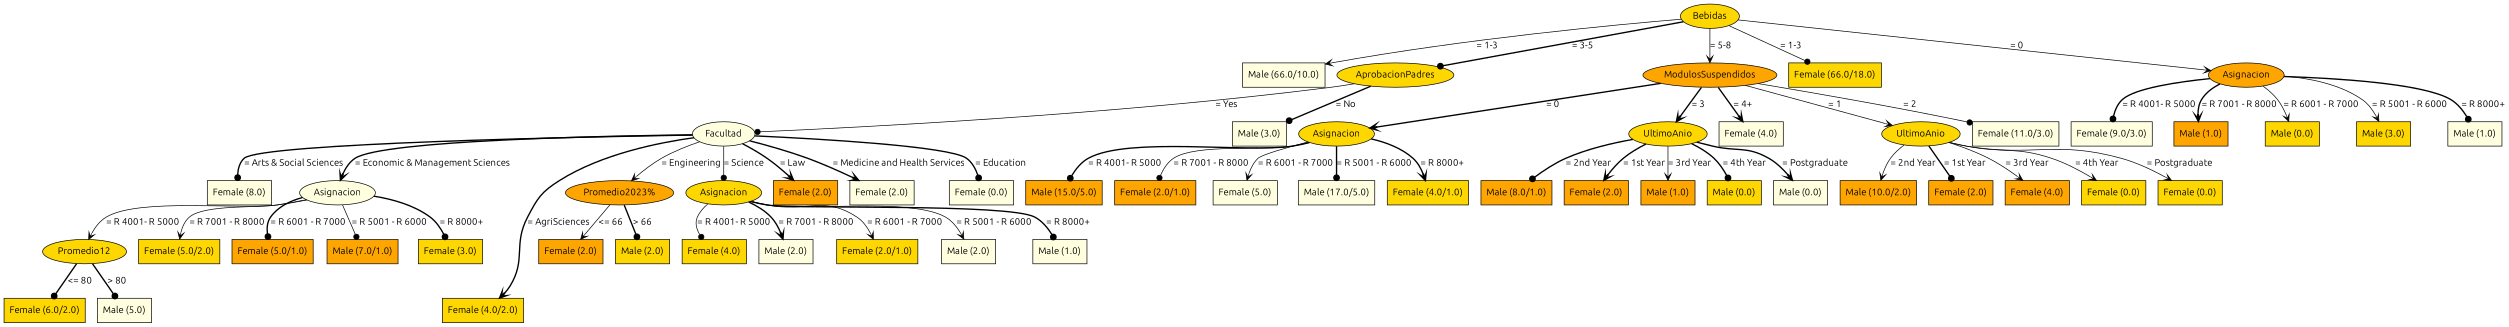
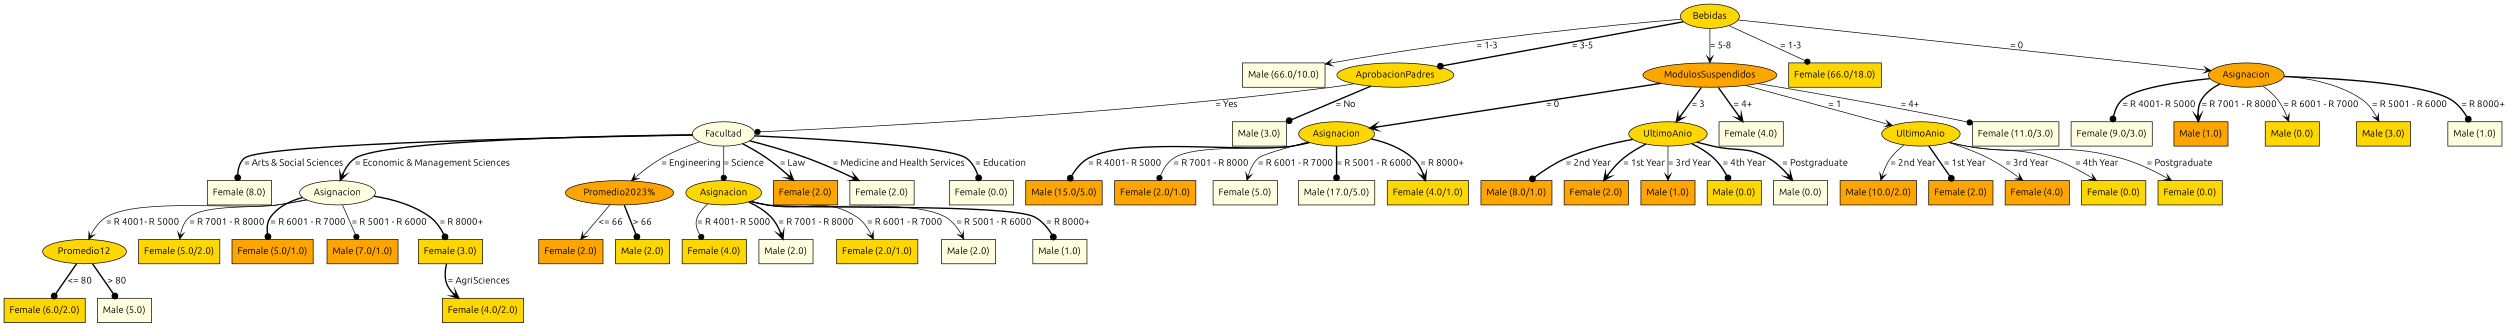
edge "ModulosSuspendidos" -> "Female (11.0/3.0)": label "= 2" -> "= 4+"
edge "Facultad" -> "Female (4.0/2.0)": now "Female (3.0)" -> "Female (4.0/2.0)"
